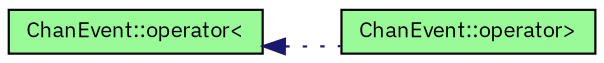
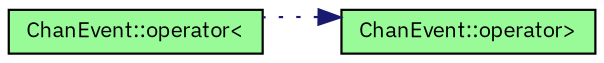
edge "ChanEvent::operator>" -> "ChanEvent::operator<": reversed
